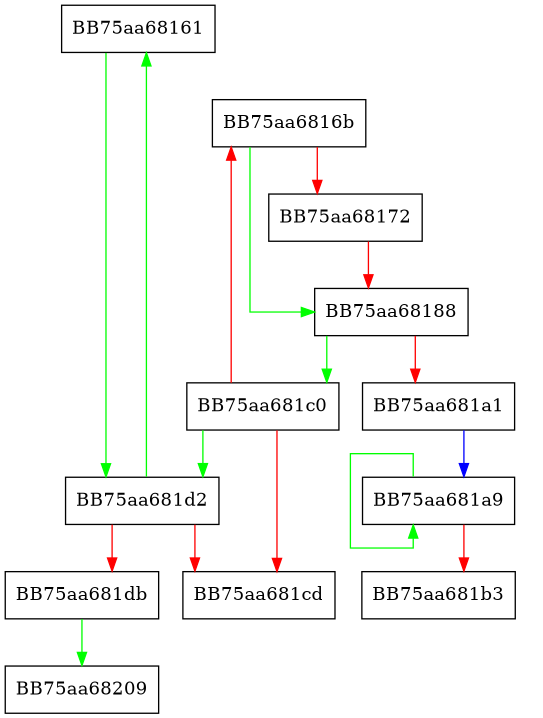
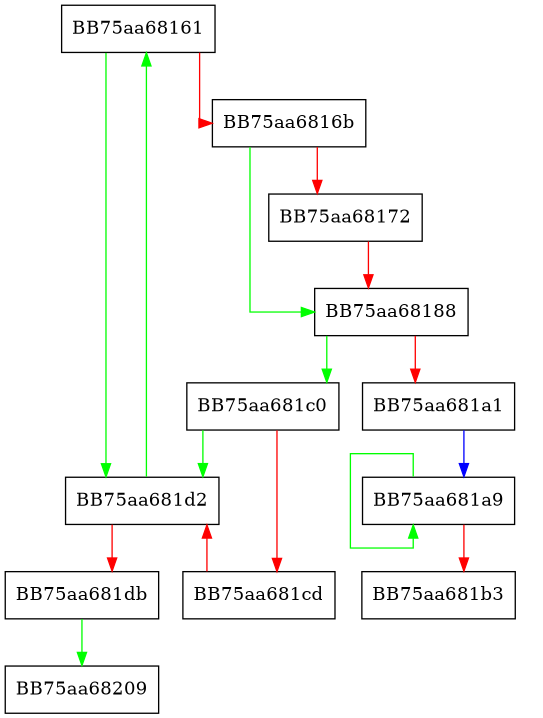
edge "BB75aa681c0" -> "BB75aa6816b": now "BB75aa68161" -> "BB75aa6816b"
edge "BB75aa681d2" -> "BB75aa681cd": reversed
